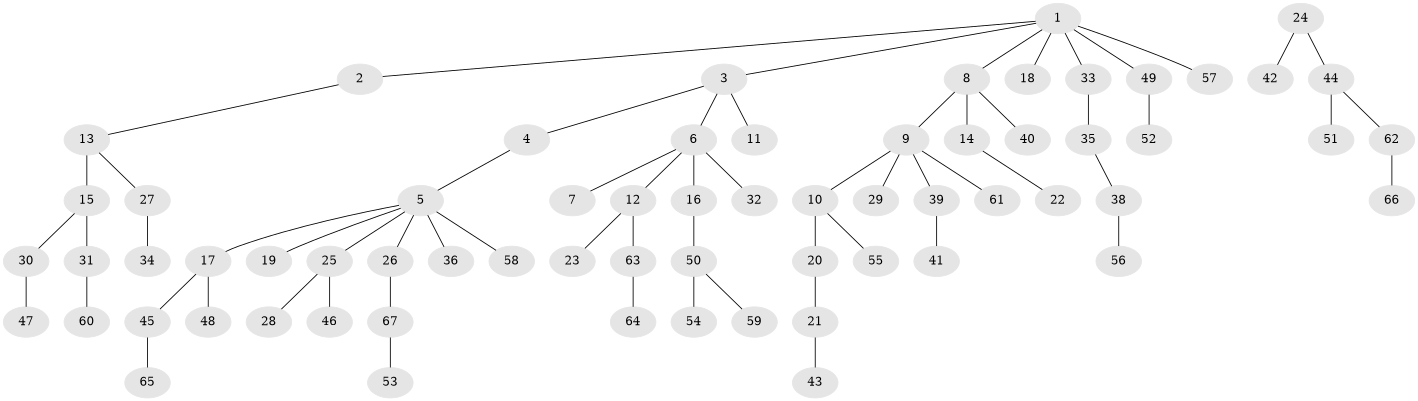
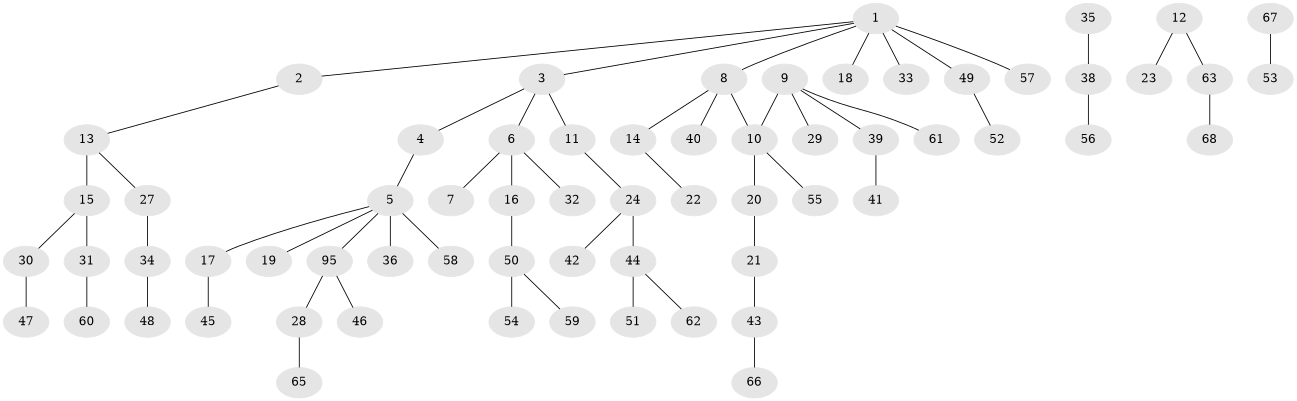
edge "8" -- "9": now "8" -- "10"
edge "33" -- "35": removed
edge "11" -- "24": added
edge "6" -- "12": removed
edge "62" -- "66": now "43" -- "66"
node "25": label "25" -> "95"
node "26": removed
edge "17" -- "48": now "34" -- "48"
node "64": label "64" -> "68"
edge "45" -- "65": now "28" -- "65"
